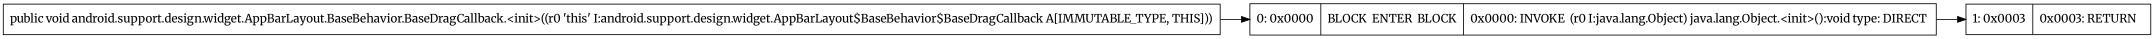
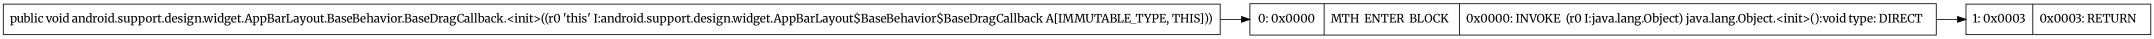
node "0: 0x0000": text "BLOCK_ENTER_BLOCK" -> "MTH_ENTER_BLOCK"
